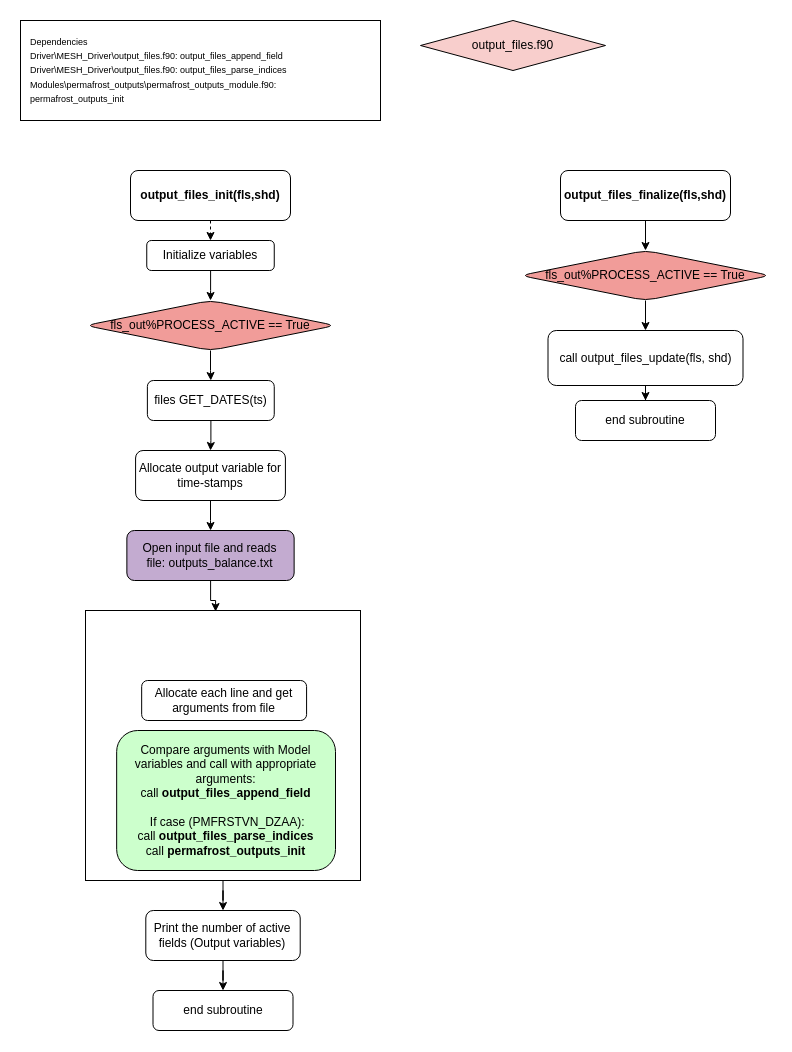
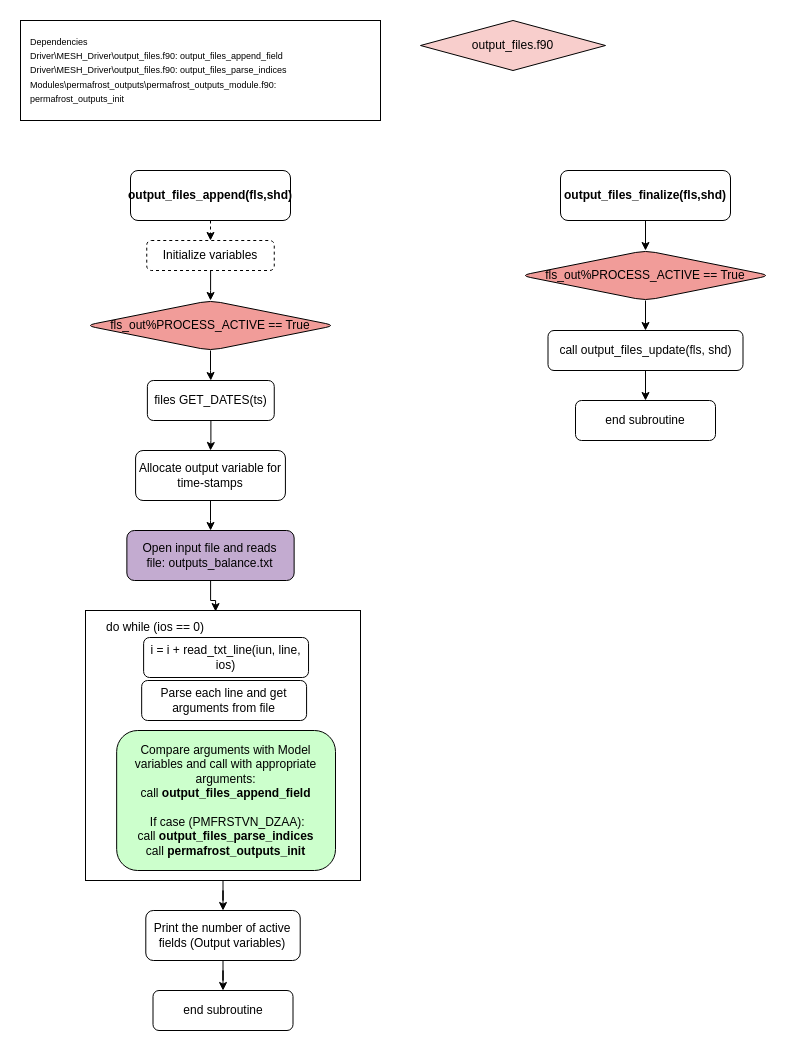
node "output_files_init(fls,shd)": label "output_files_init(fls,shd)" -> "output_files_append(fls,shd)"
node "Initialize variables": style solid -> dashed
node "call output_files_update(fls, shd)": size 195x55 -> 195x40
node "do while (ios == 0)": added
node "i = i + read_txt_line(iun, line, ios)": added
node "Allocate each line and get arguments from file": label "Allocate each line and get arguments from file" -> "Parse each line and get arguments from file"
